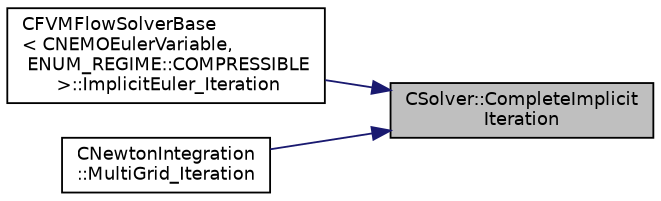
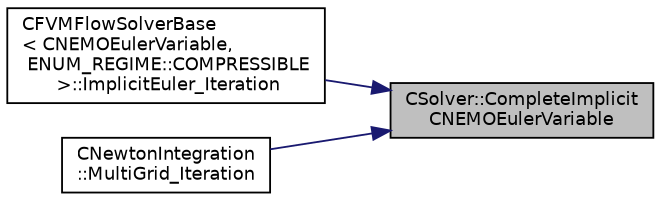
node "CSolver::CompleteImplicit Iteration": label "CSolver::CompleteImplicit Iteration" -> "CSolver::CompleteImplicit CNEMOEulerVariable"
